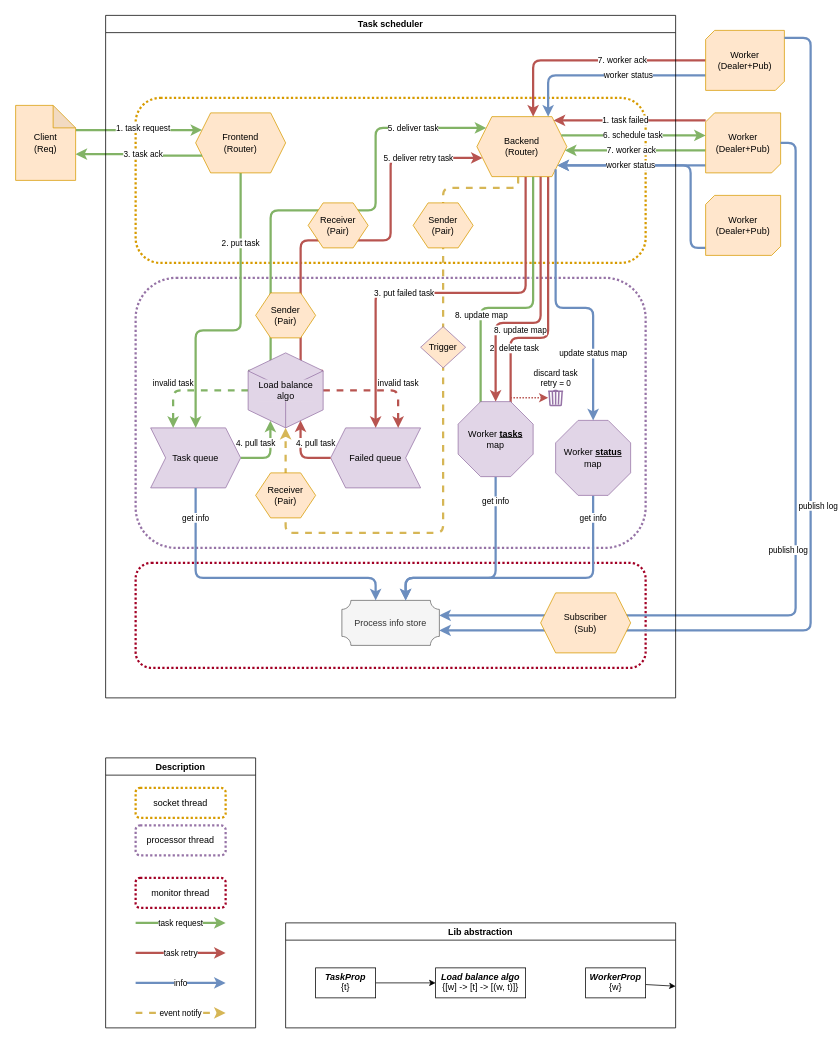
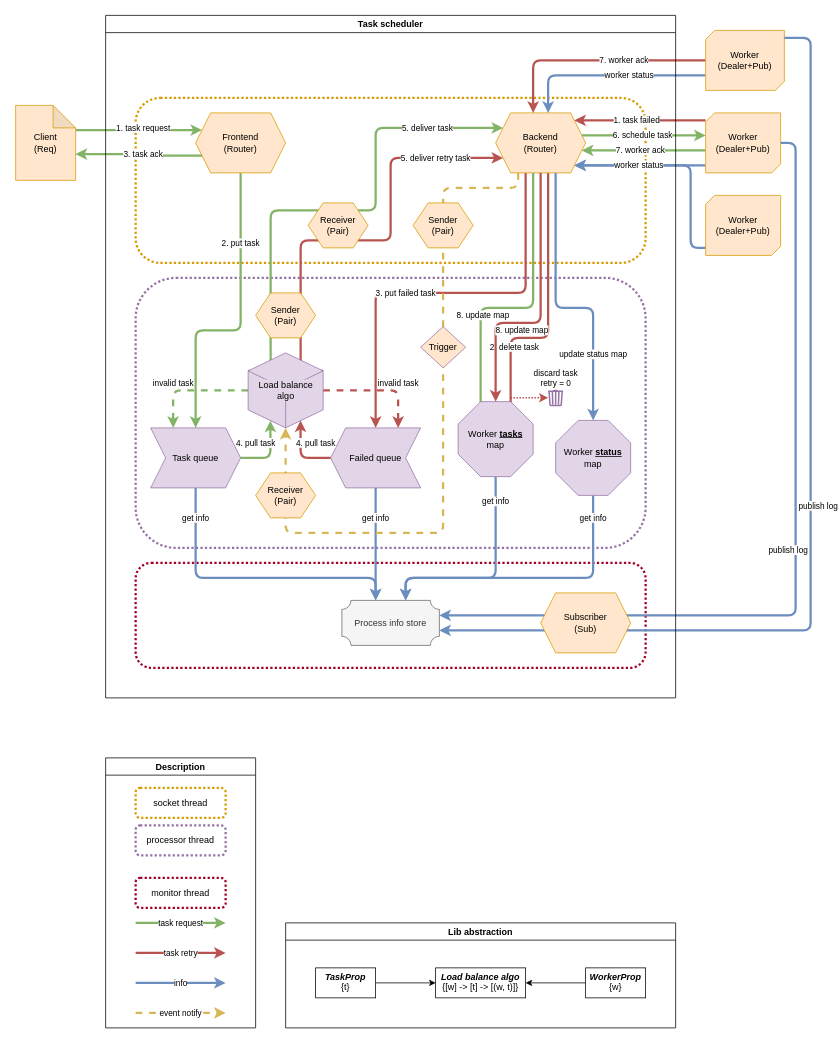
node "Backend (Router)": moved (522, 147) -> (540, 143)
edge "Failed queue" -> "Process info store": added, label "get info"
edge "WorkerProp {w}" -> "Lib abstraction": now "WorkerProp {w}" -> "Load balance algo {[w] -> [t] -> [(w, t)]}"
